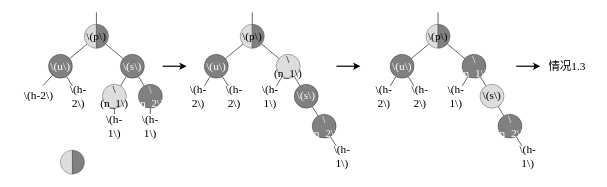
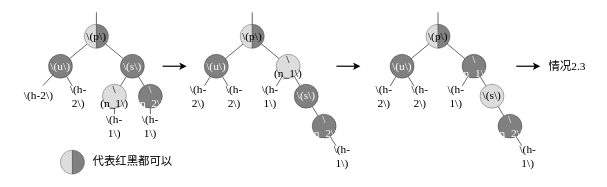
node "情况1.3": label "情况1.3" -> "情况2.3"
node "代表红黑都可以": added
